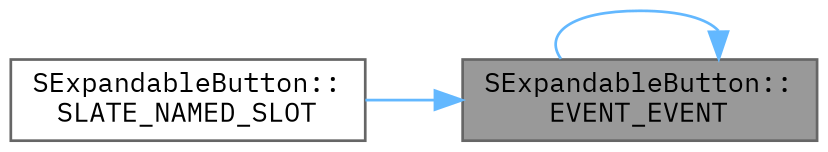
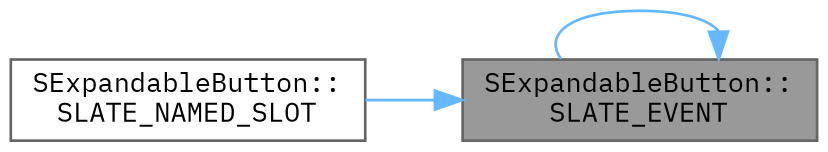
node "SExpandableButton:: EVENT_EVENT": label "SExpandableButton:: EVENT_EVENT" -> "SExpandableButton:: SLATE_EVENT"
